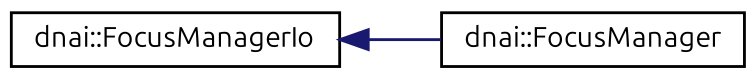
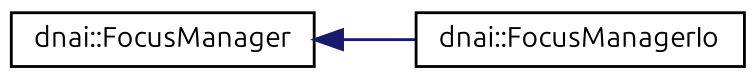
edge "dnai::FocusManager" -> "dnai::FocusManagerIo": reversed
